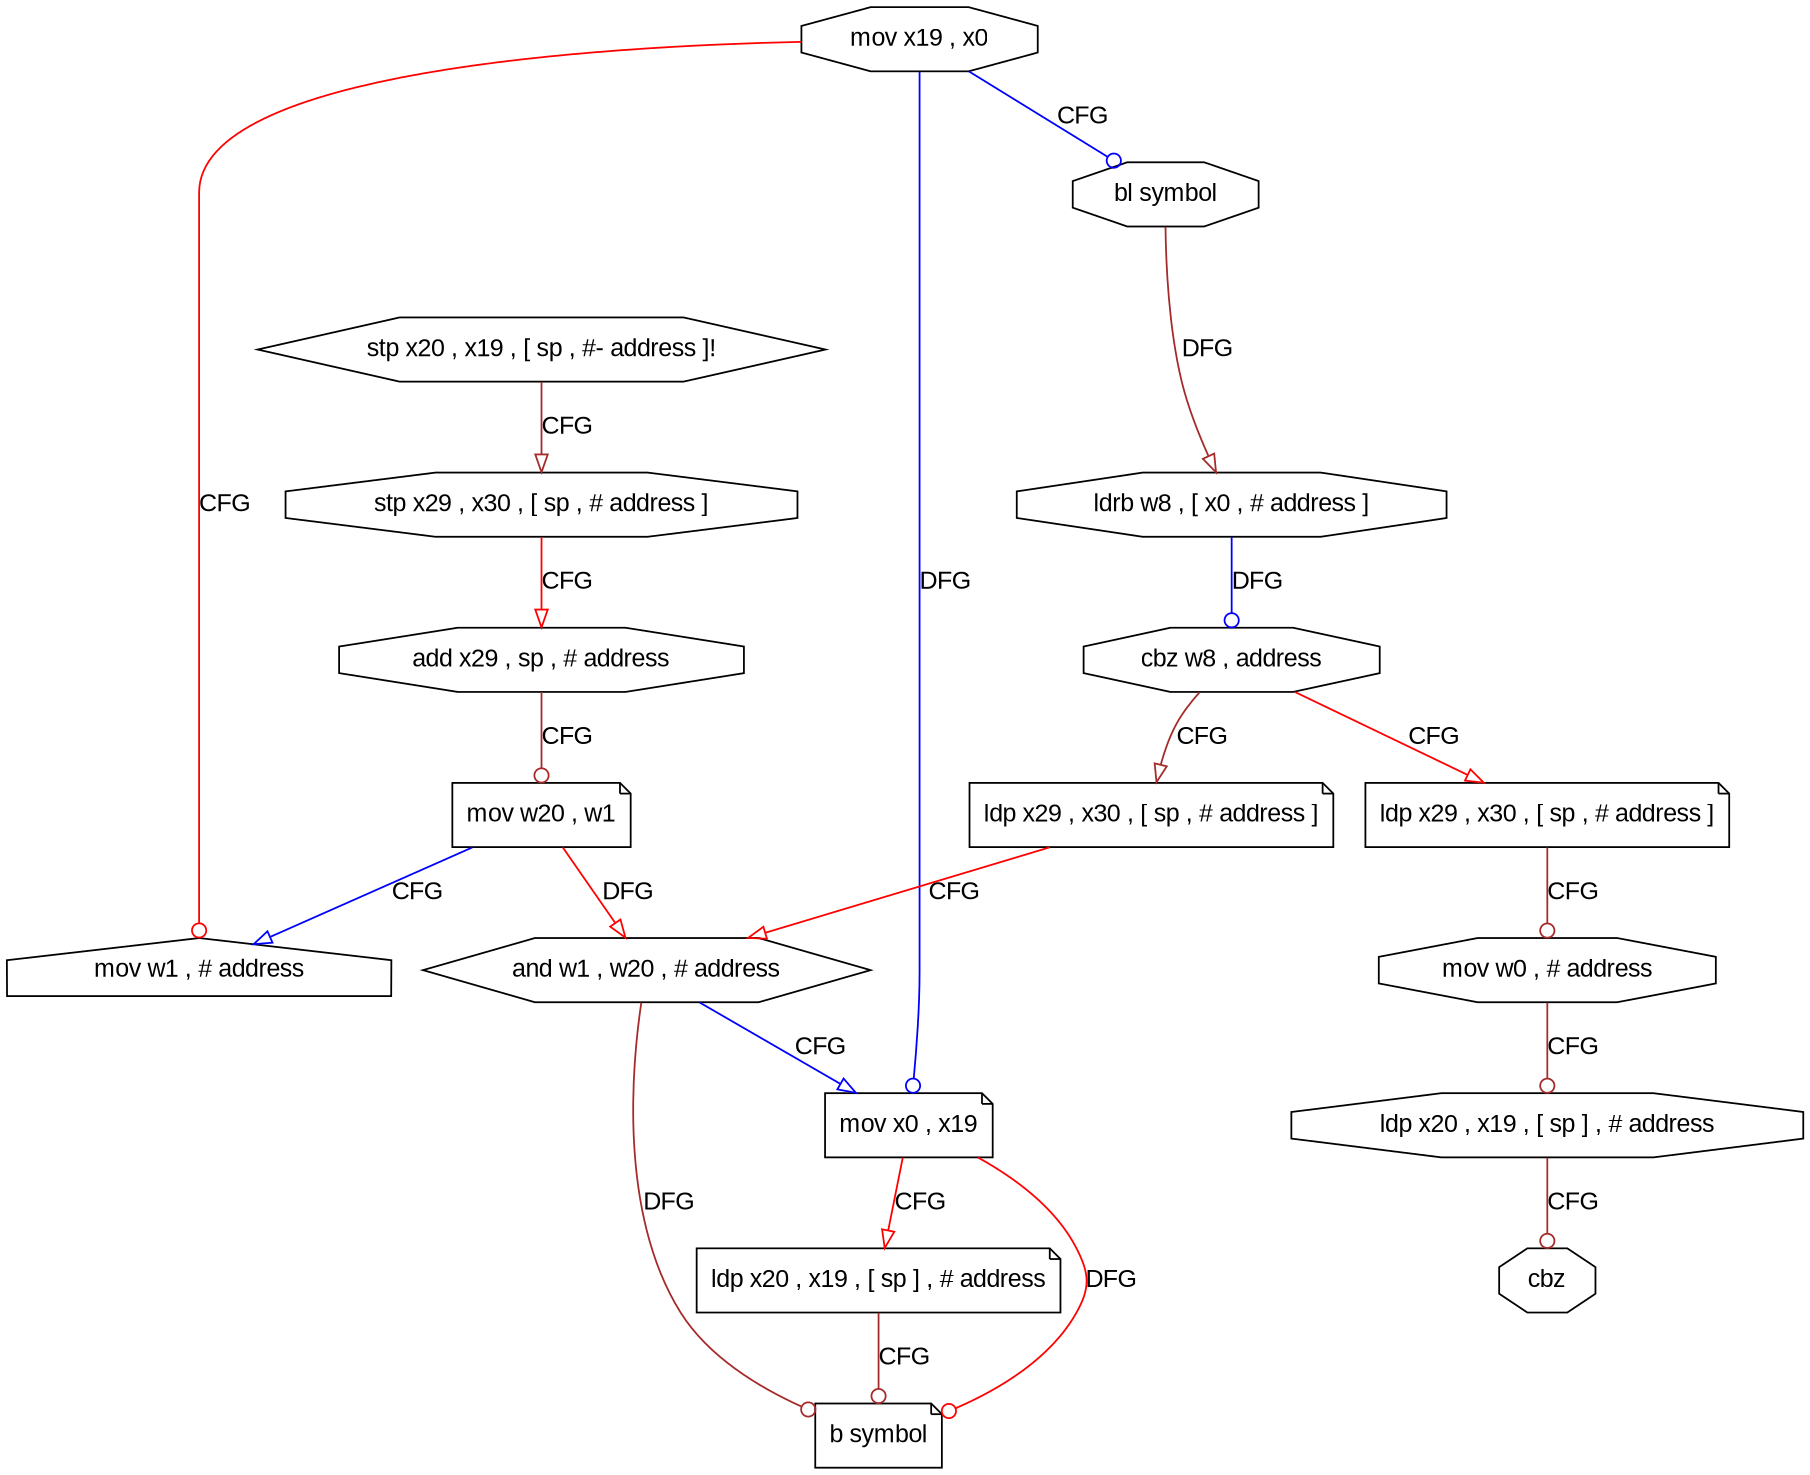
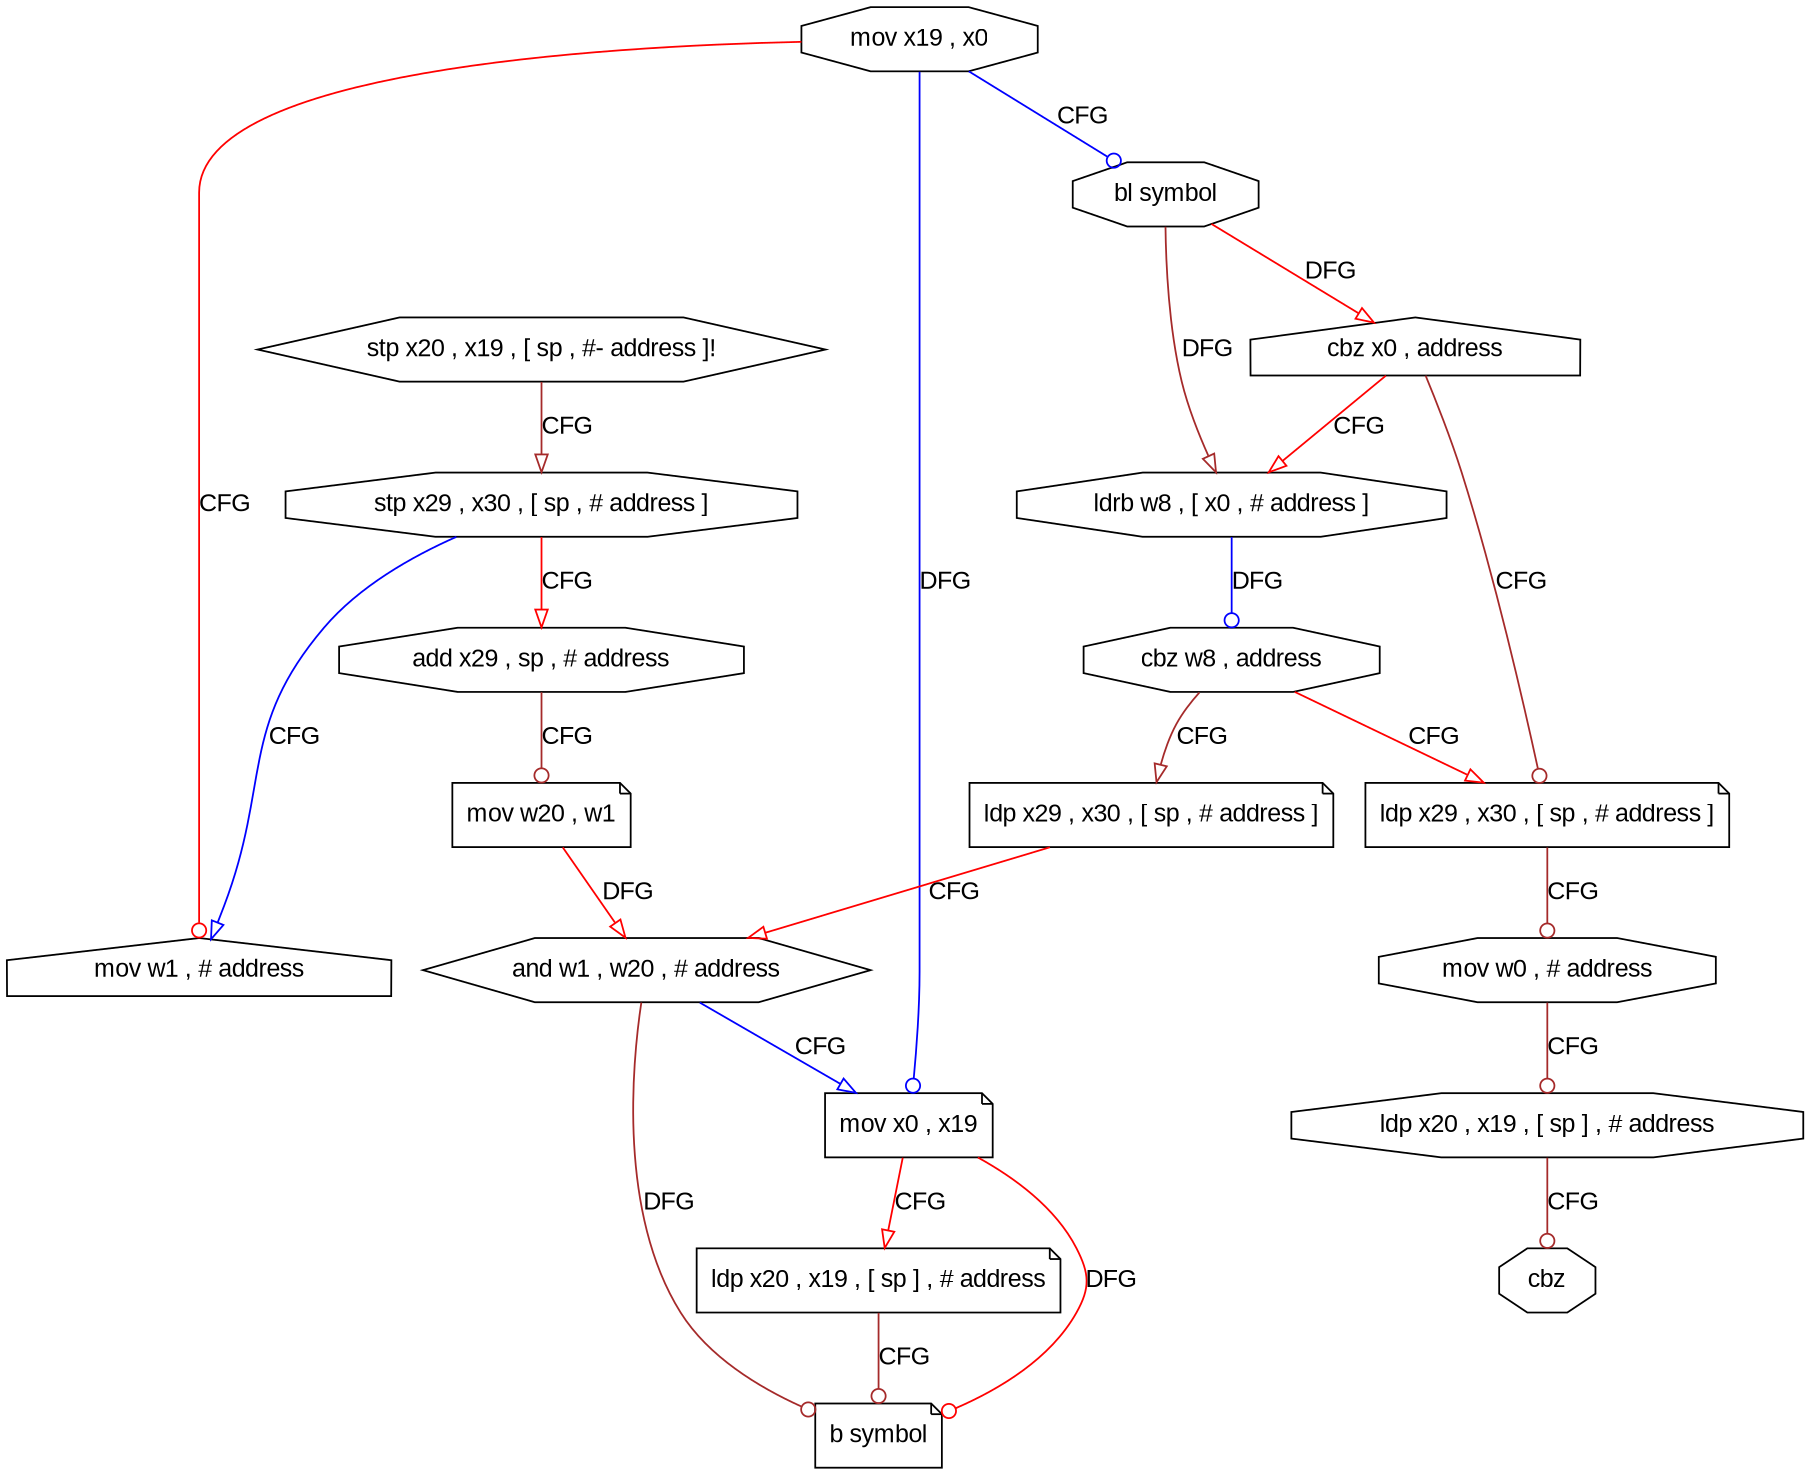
node "cbz x0 , address": added
edge "mov w20 , w1" -> "mov w1 , # address": now "stp x29 , x30 , [ sp , # address ]" -> "mov w1 , # address"
